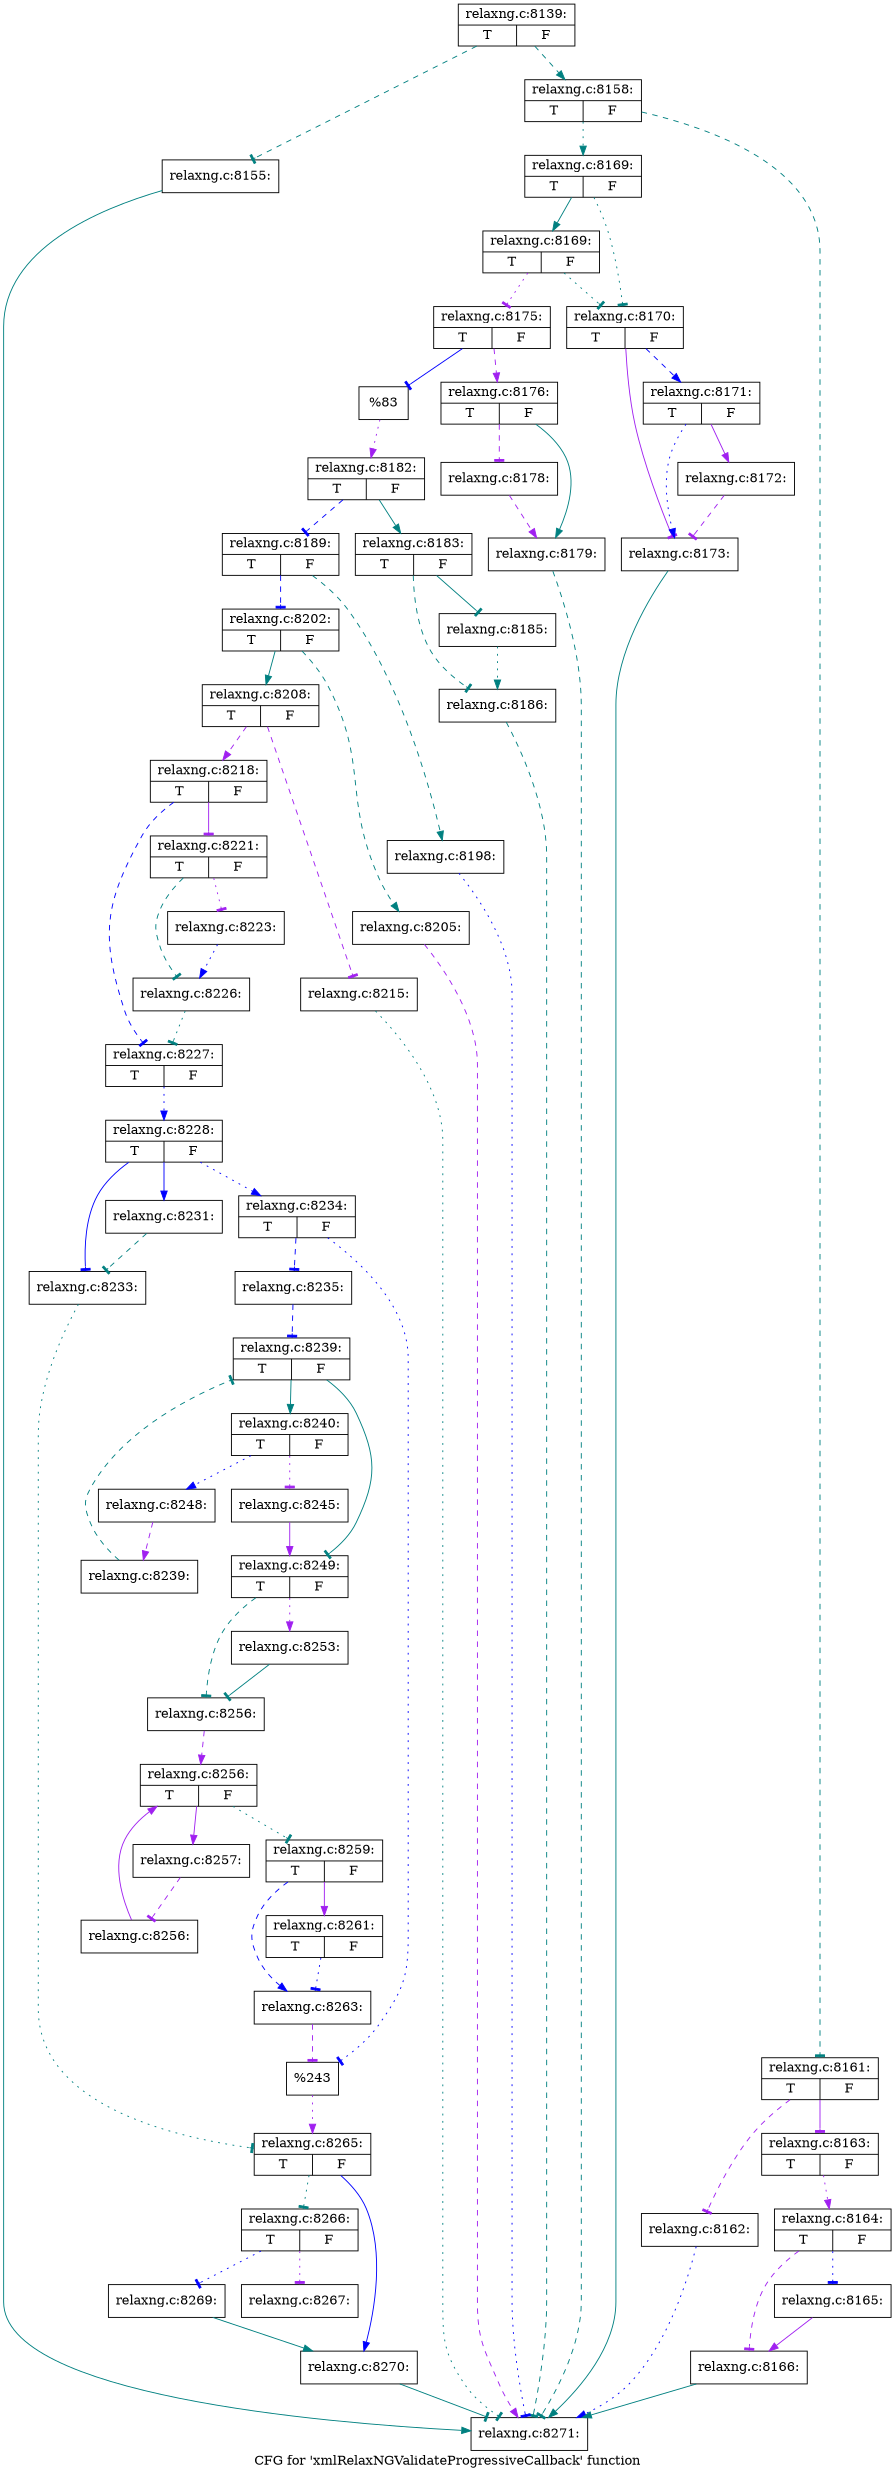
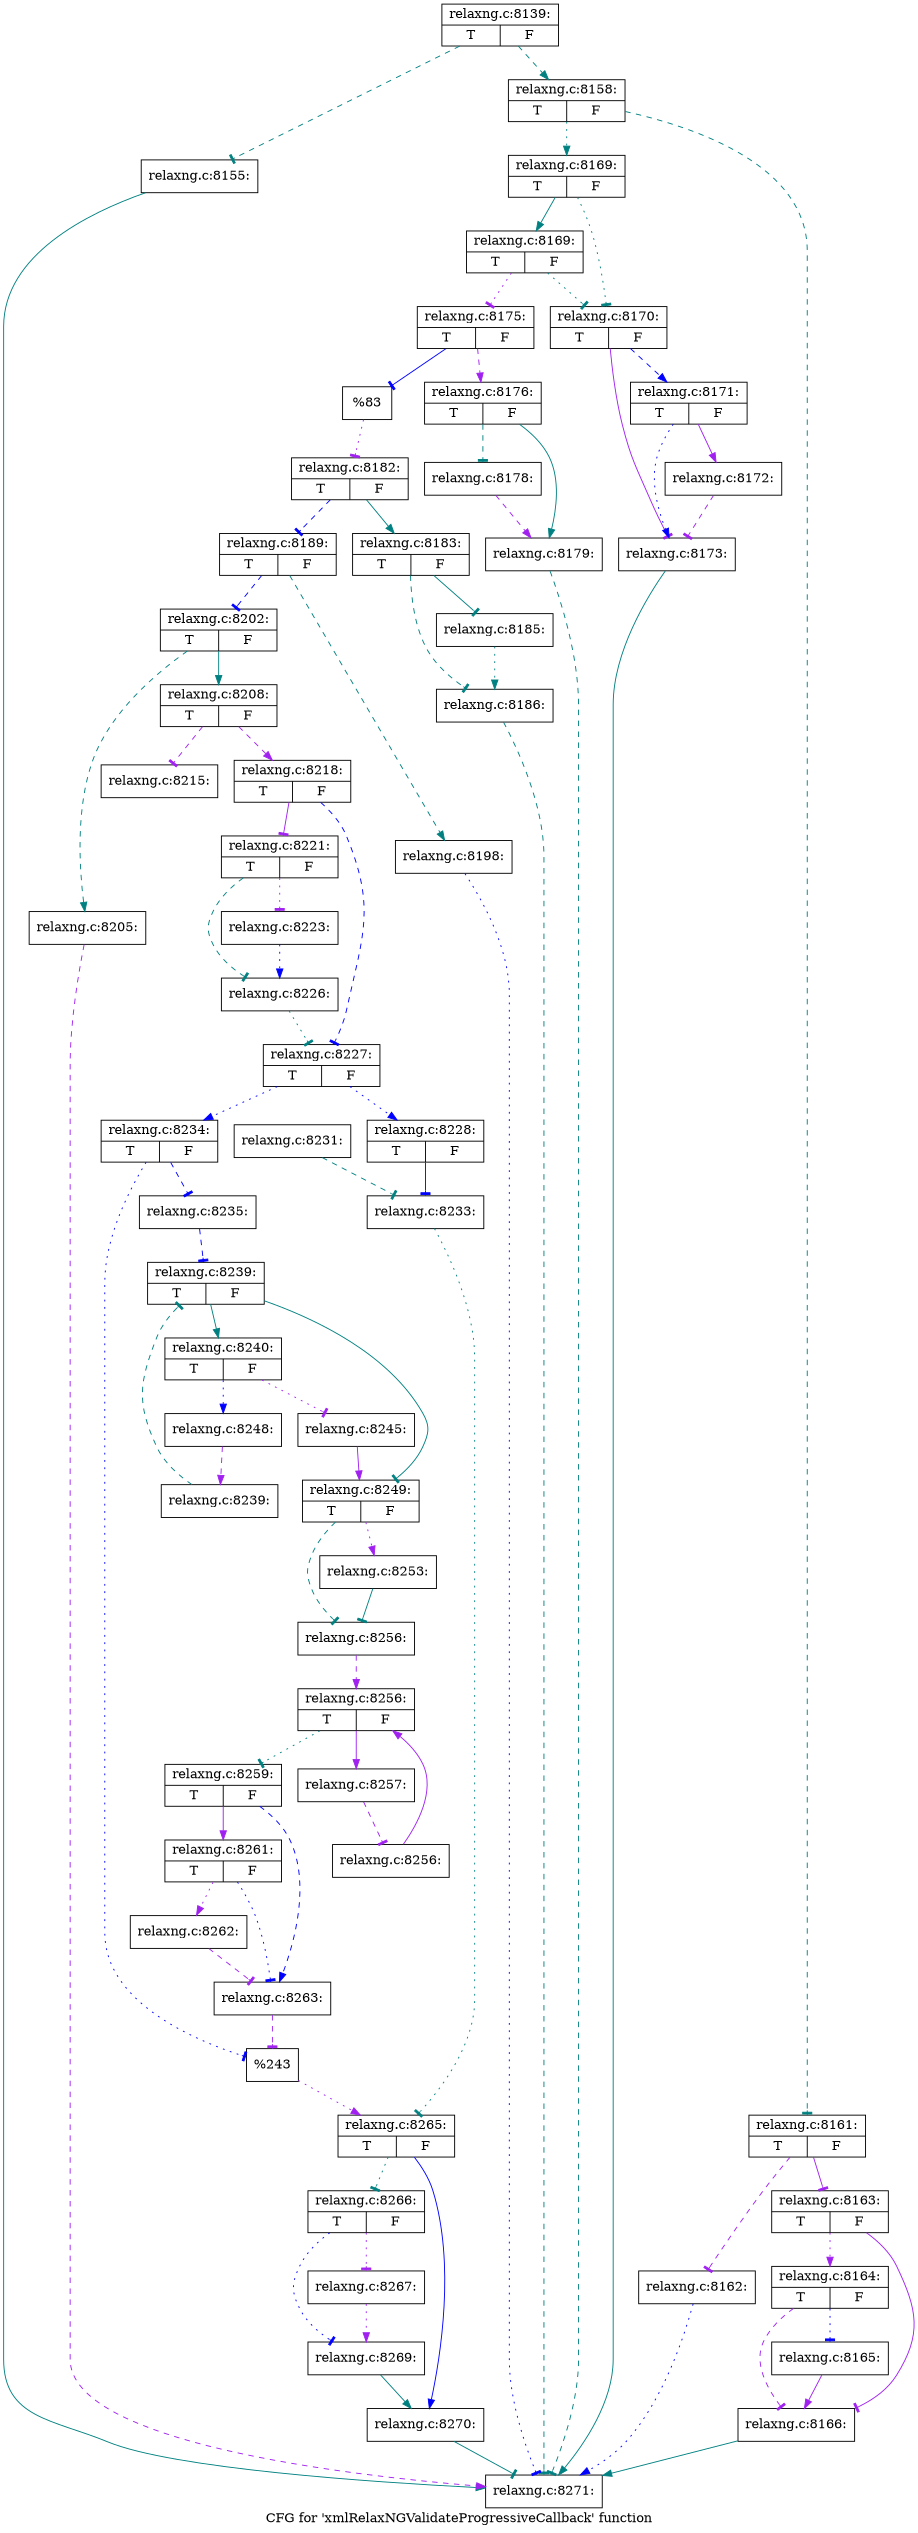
edge "%83" -> "relaxng.c:8182:": arrowhead normal -> tee
edge "relaxng.c:8176:" -> "relaxng.c:8178:": color purple -> teal
edge "relaxng.c:8228:" -> "relaxng.c:8231:": removed
edge "relaxng.c:8228:" -> "relaxng.c:8234:": now "relaxng.c:8227:" -> "relaxng.c:8234:"
edge "relaxng.c:8215:" -> "relaxng.c:8271:": removed
node "relaxng.c:8262:": added
edge "relaxng.c:8267:" -> "relaxng.c:8269:": added
edge "relaxng.c:8163:" -> "relaxng.c:8166:": added
